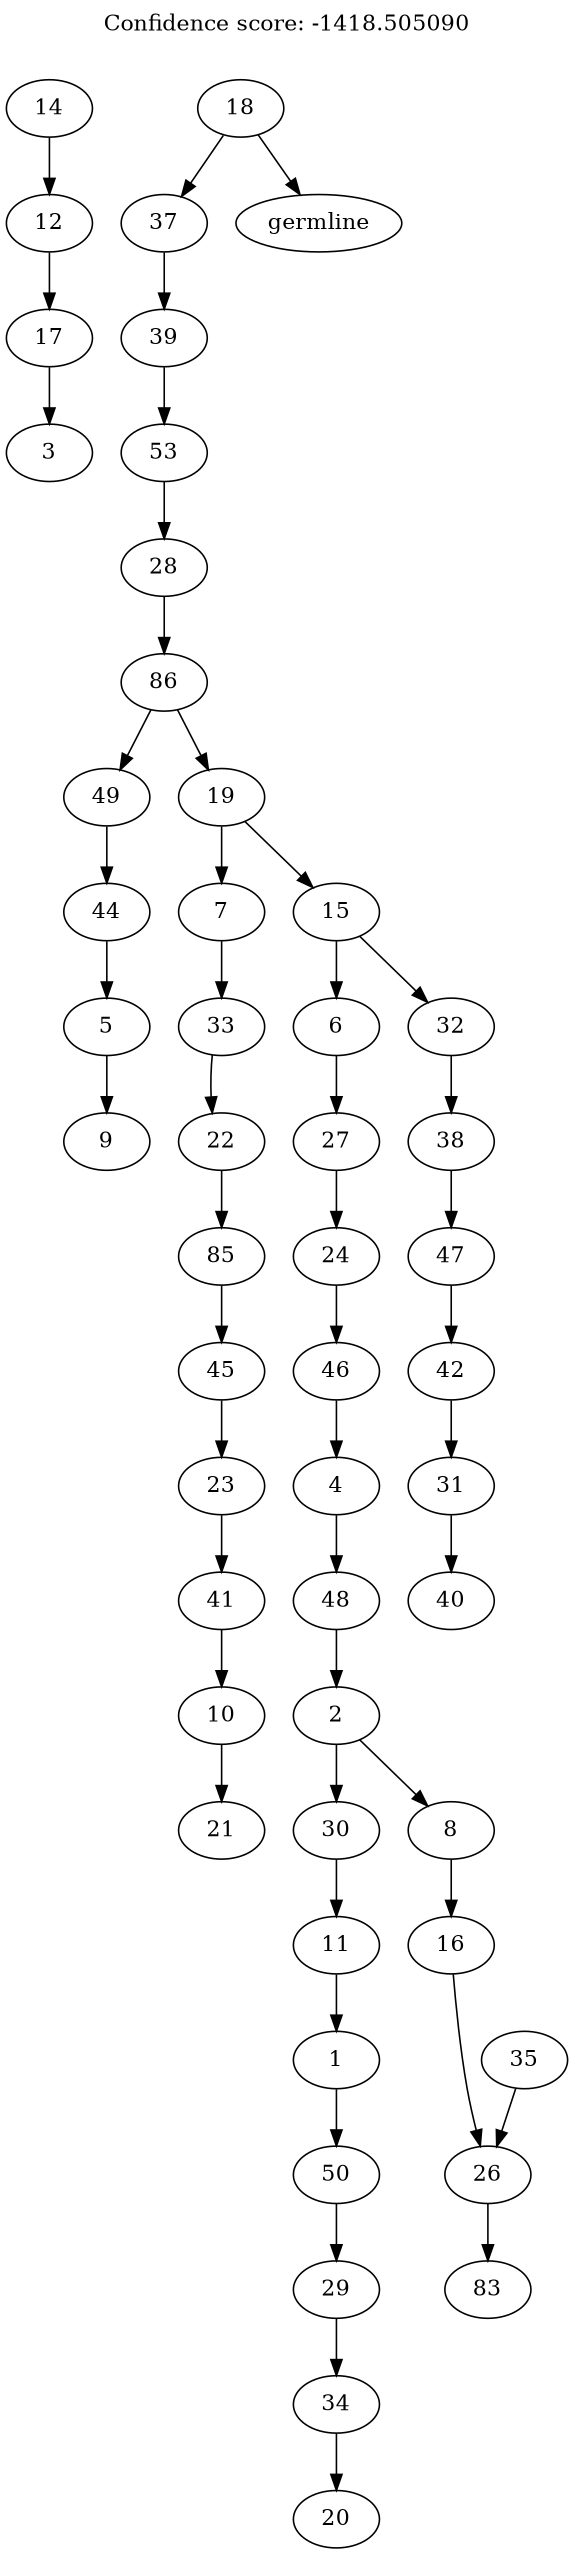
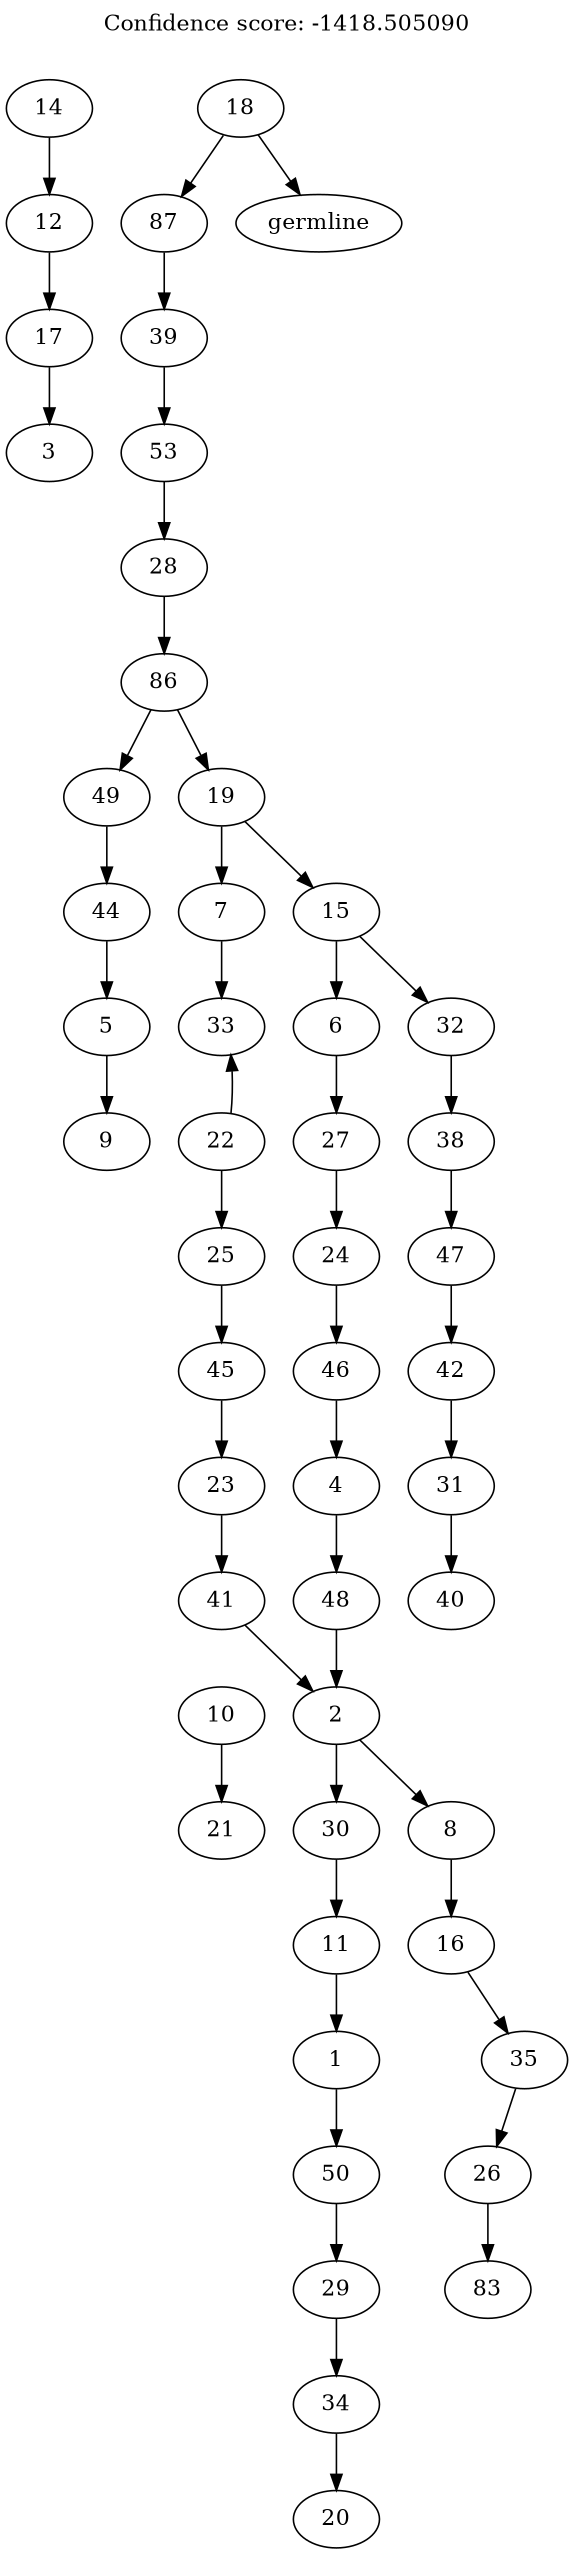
node "37": label "37" -> "87"
edge "33" -> "22": reversed
node "85": label "85" -> "25"
edge "41" -> "10": now "41" -> "2"
edge "16" -> "26": now "16" -> "35"
